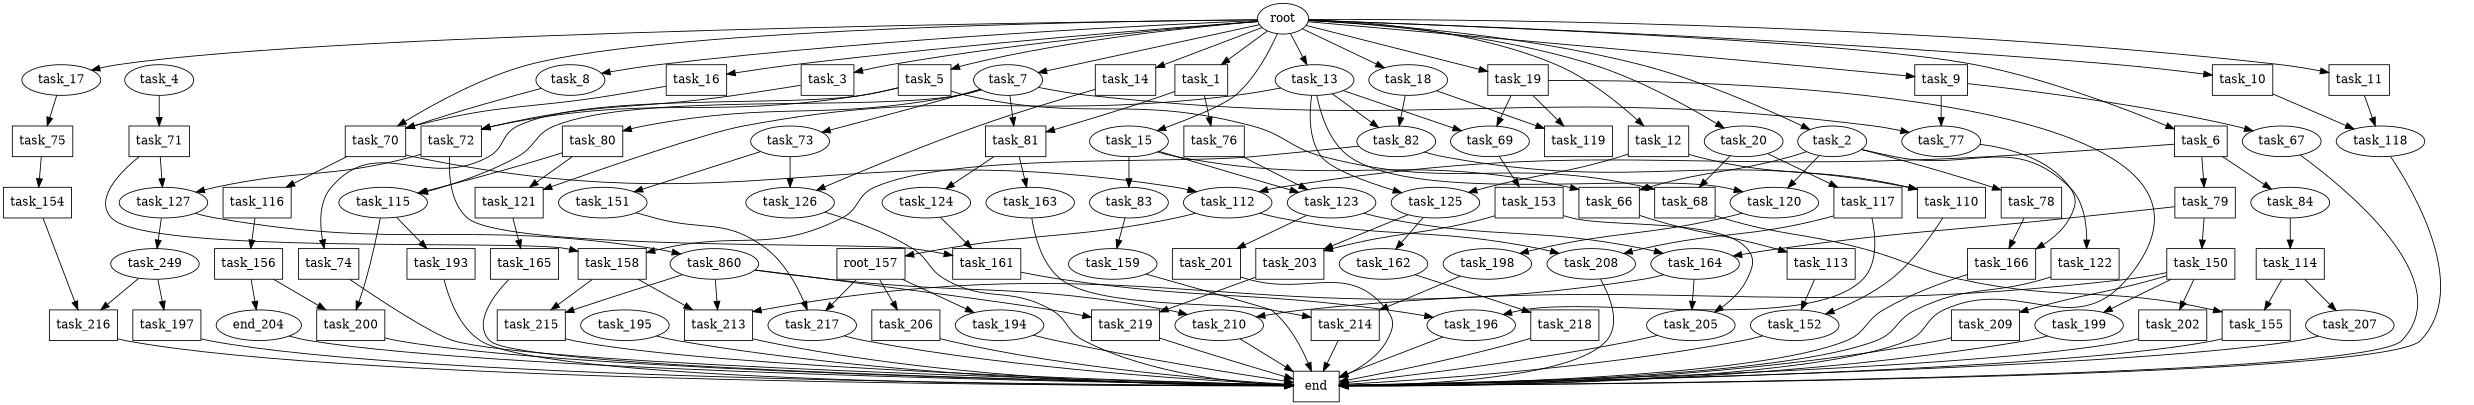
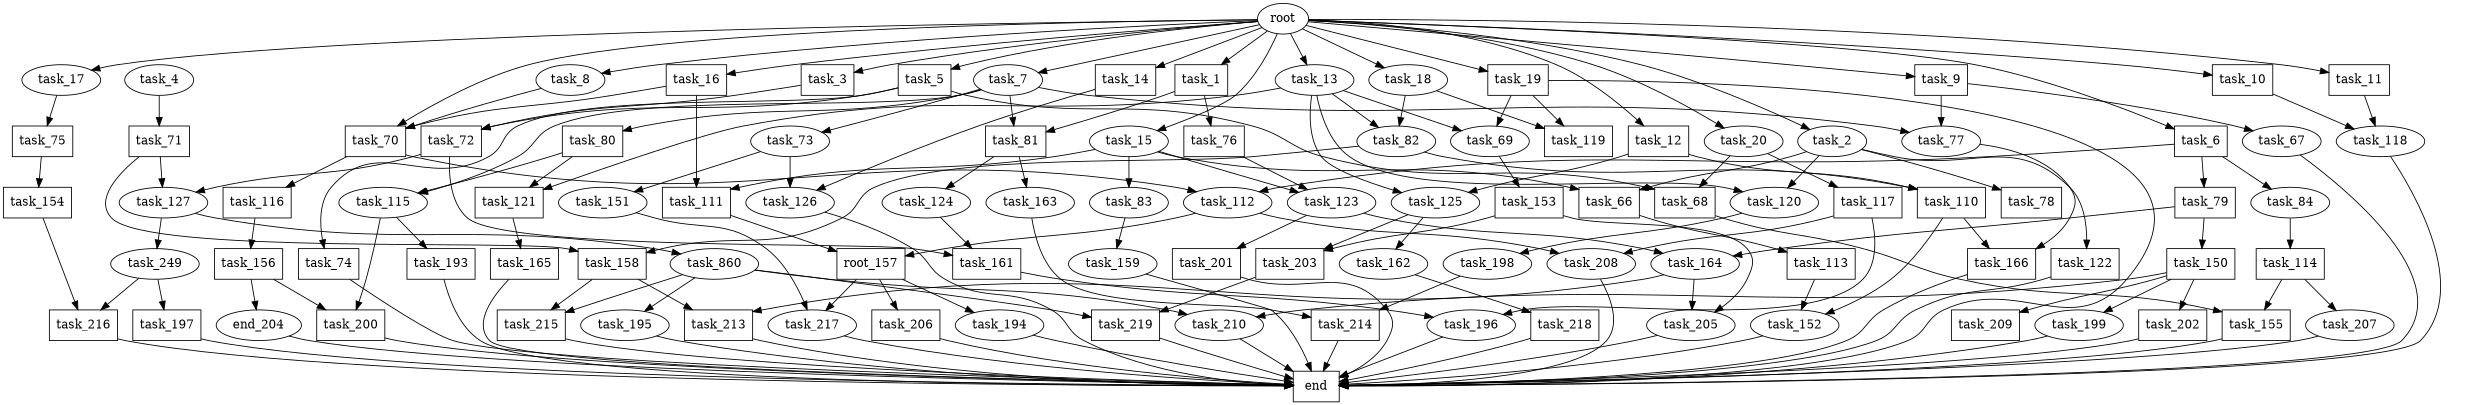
node "task_111": added
edge "task_78" -> "task_166": now "task_110" -> "task_166"
edge "task_860" -> "task_213": now "task_860" -> "task_195"
edge "task_209" -> "end": removed
